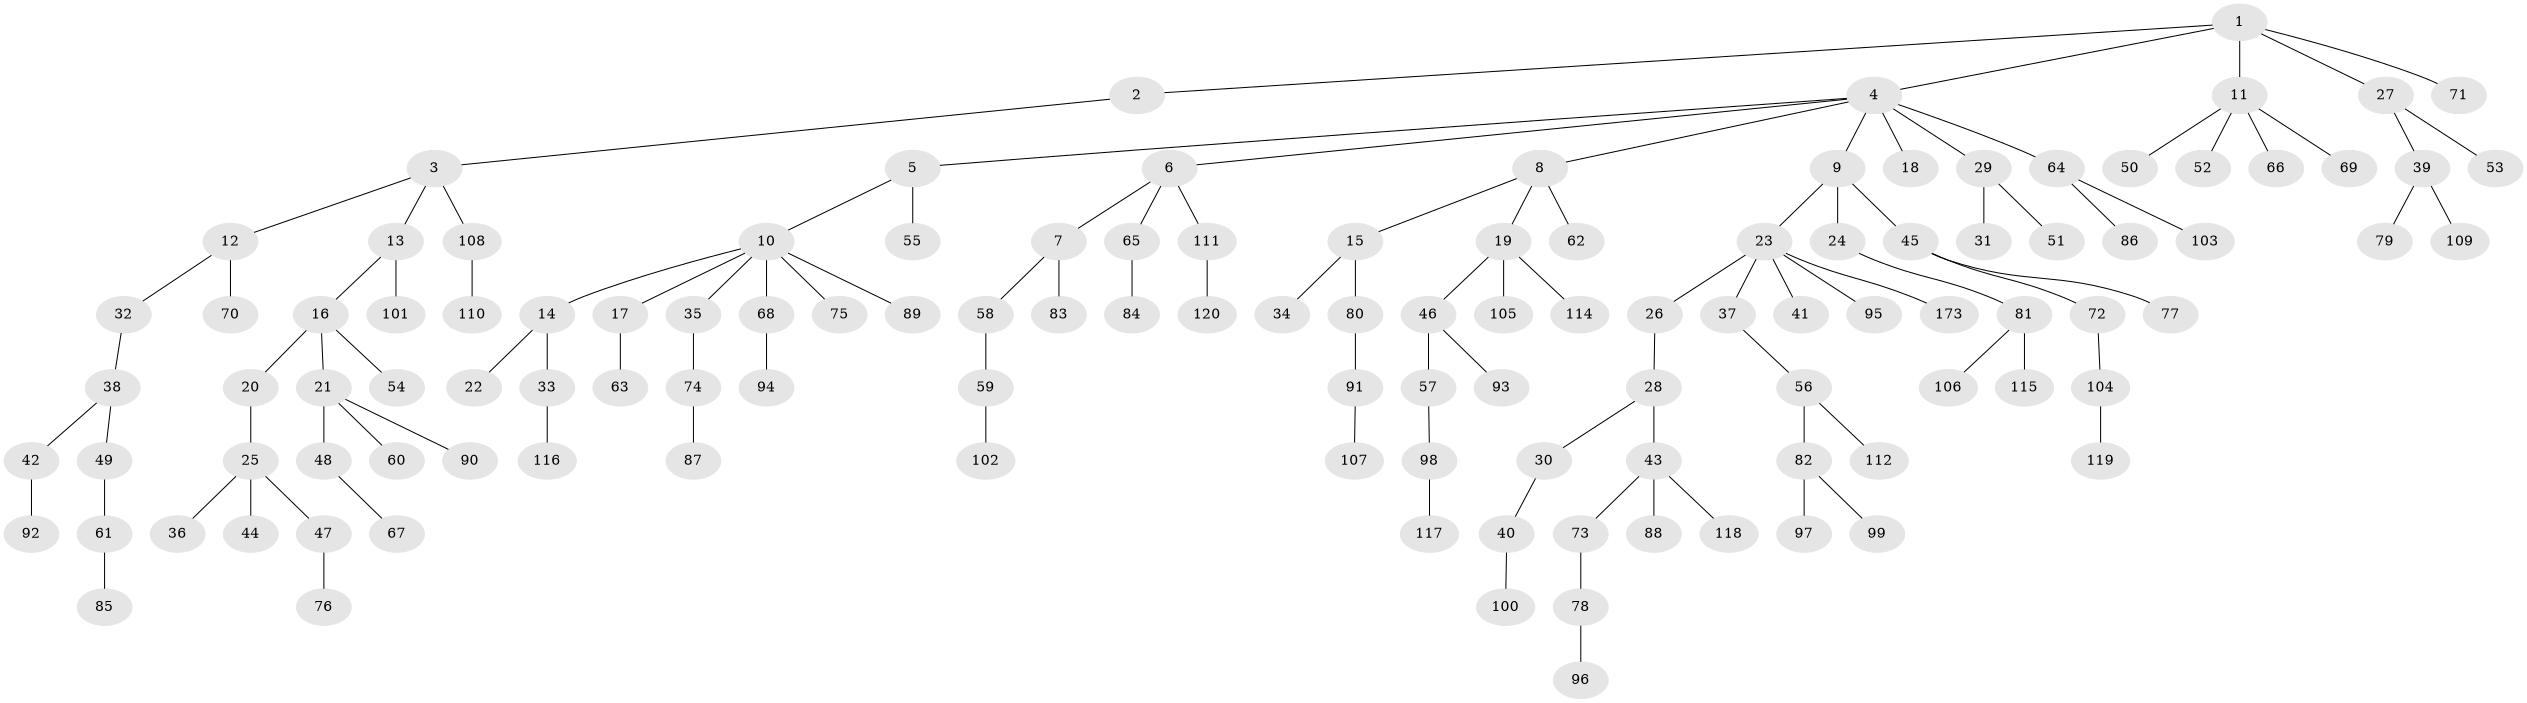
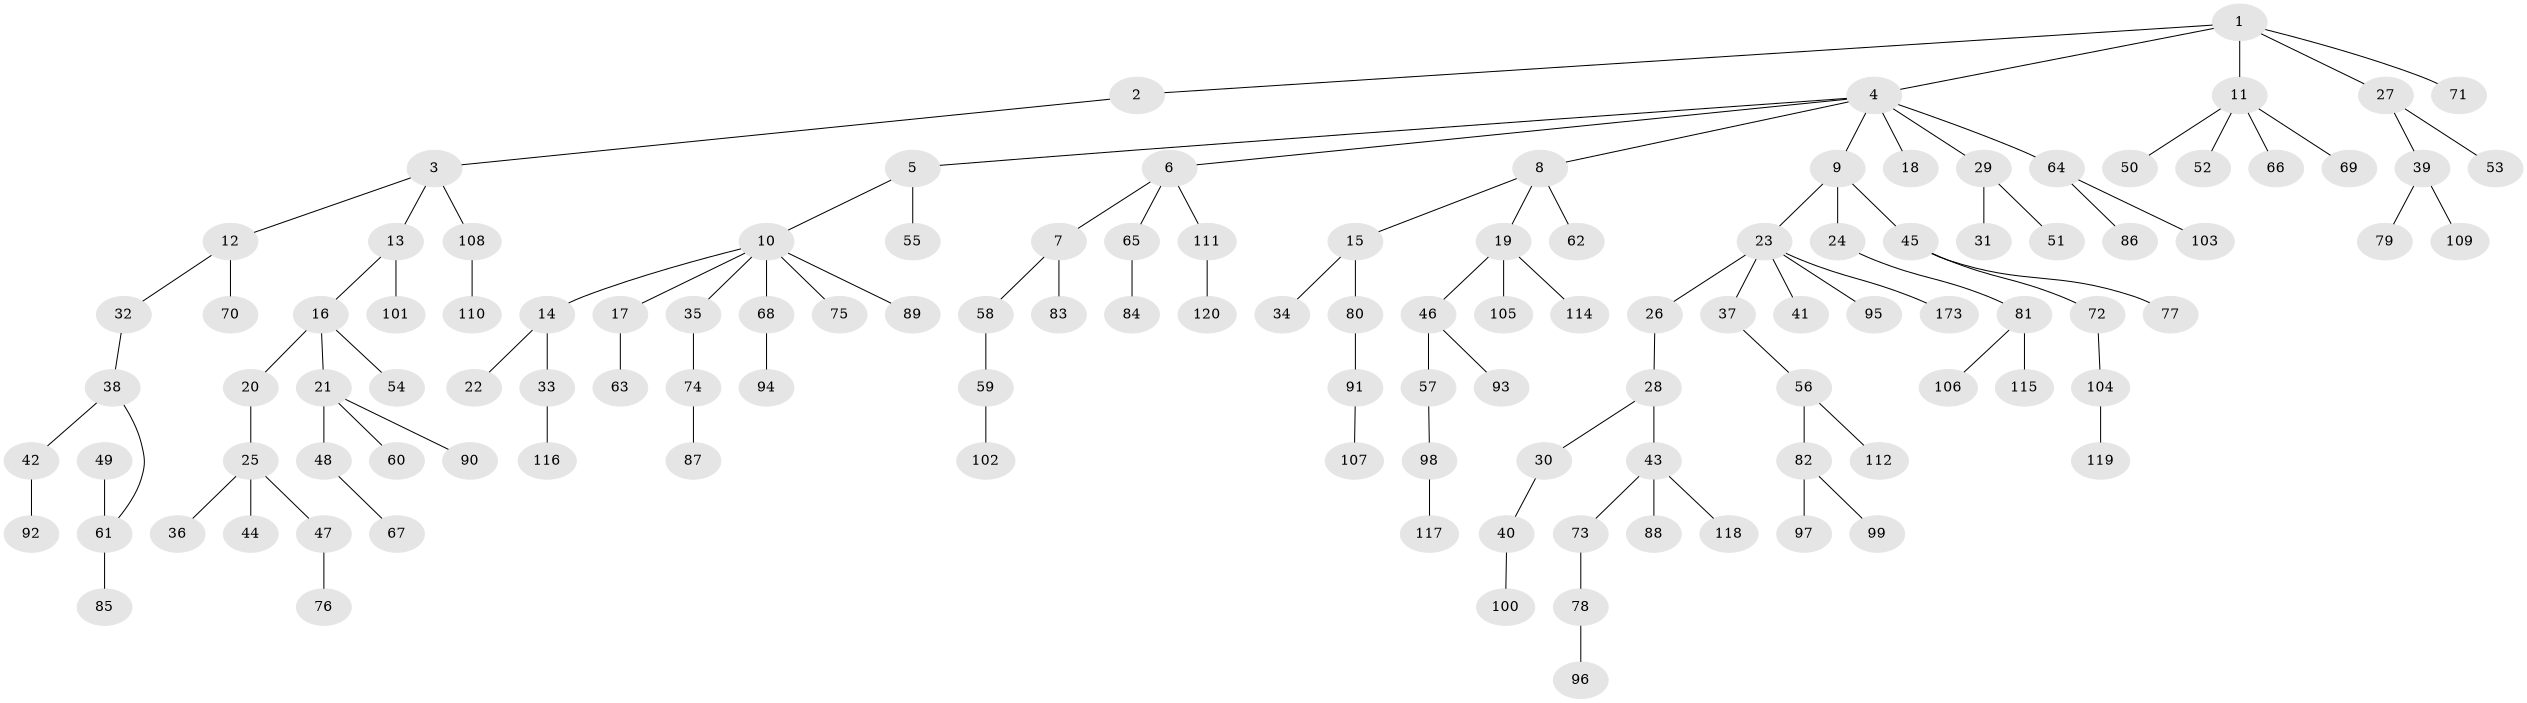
edge "38" -- "49": now "38" -- "61"
